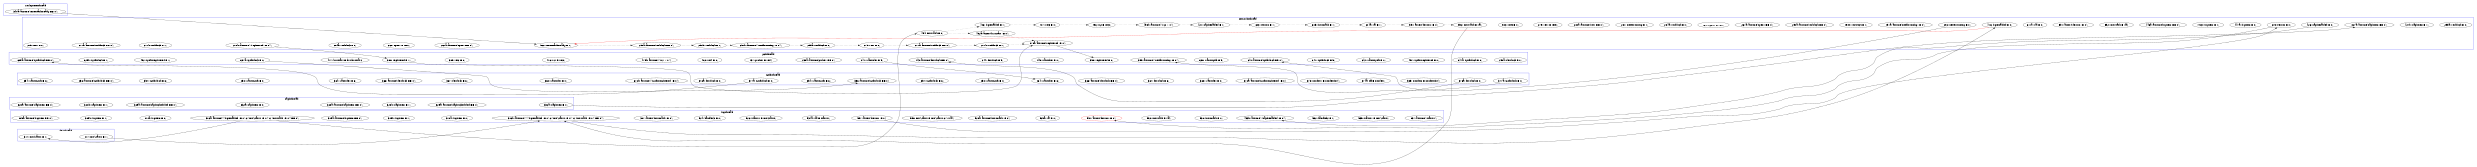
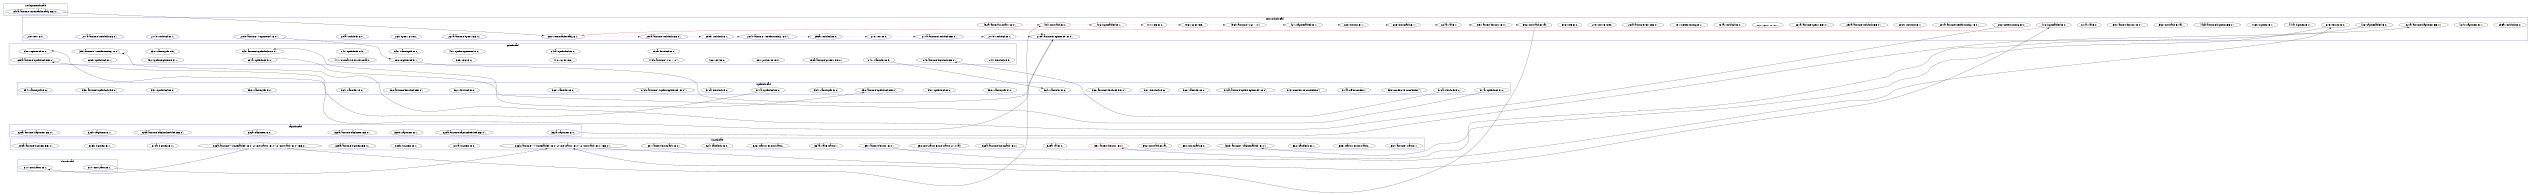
edge "494: IntrMask = 0;" -> "492a: assert(hw_start != 0);": reversed
node "245: want_dev = 0;": removed
